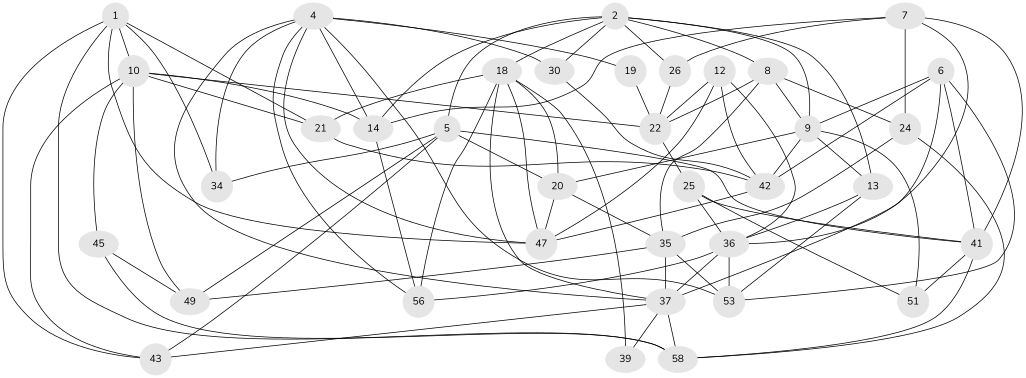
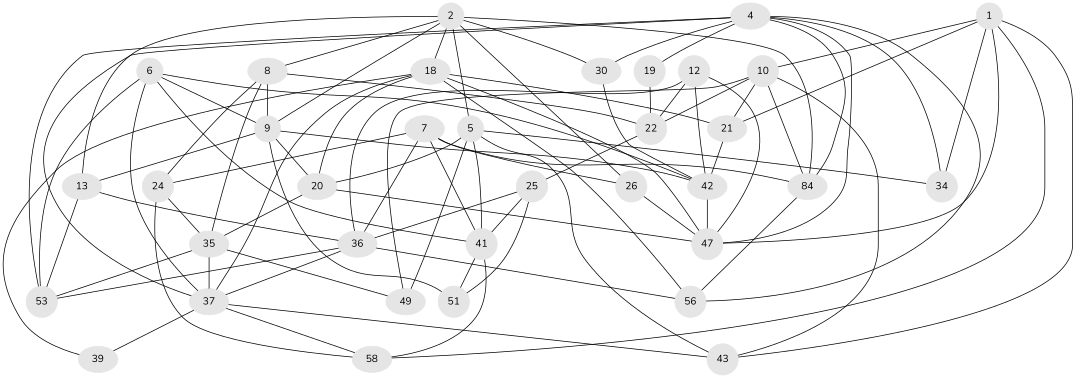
edge "26" -- "22": now "26" -- "47"
node "14": label "14" -> "84"
node "45": removed
